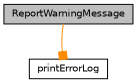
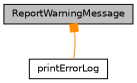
edge "ReportWarningMessage" -> "printErrorLog": reversed
